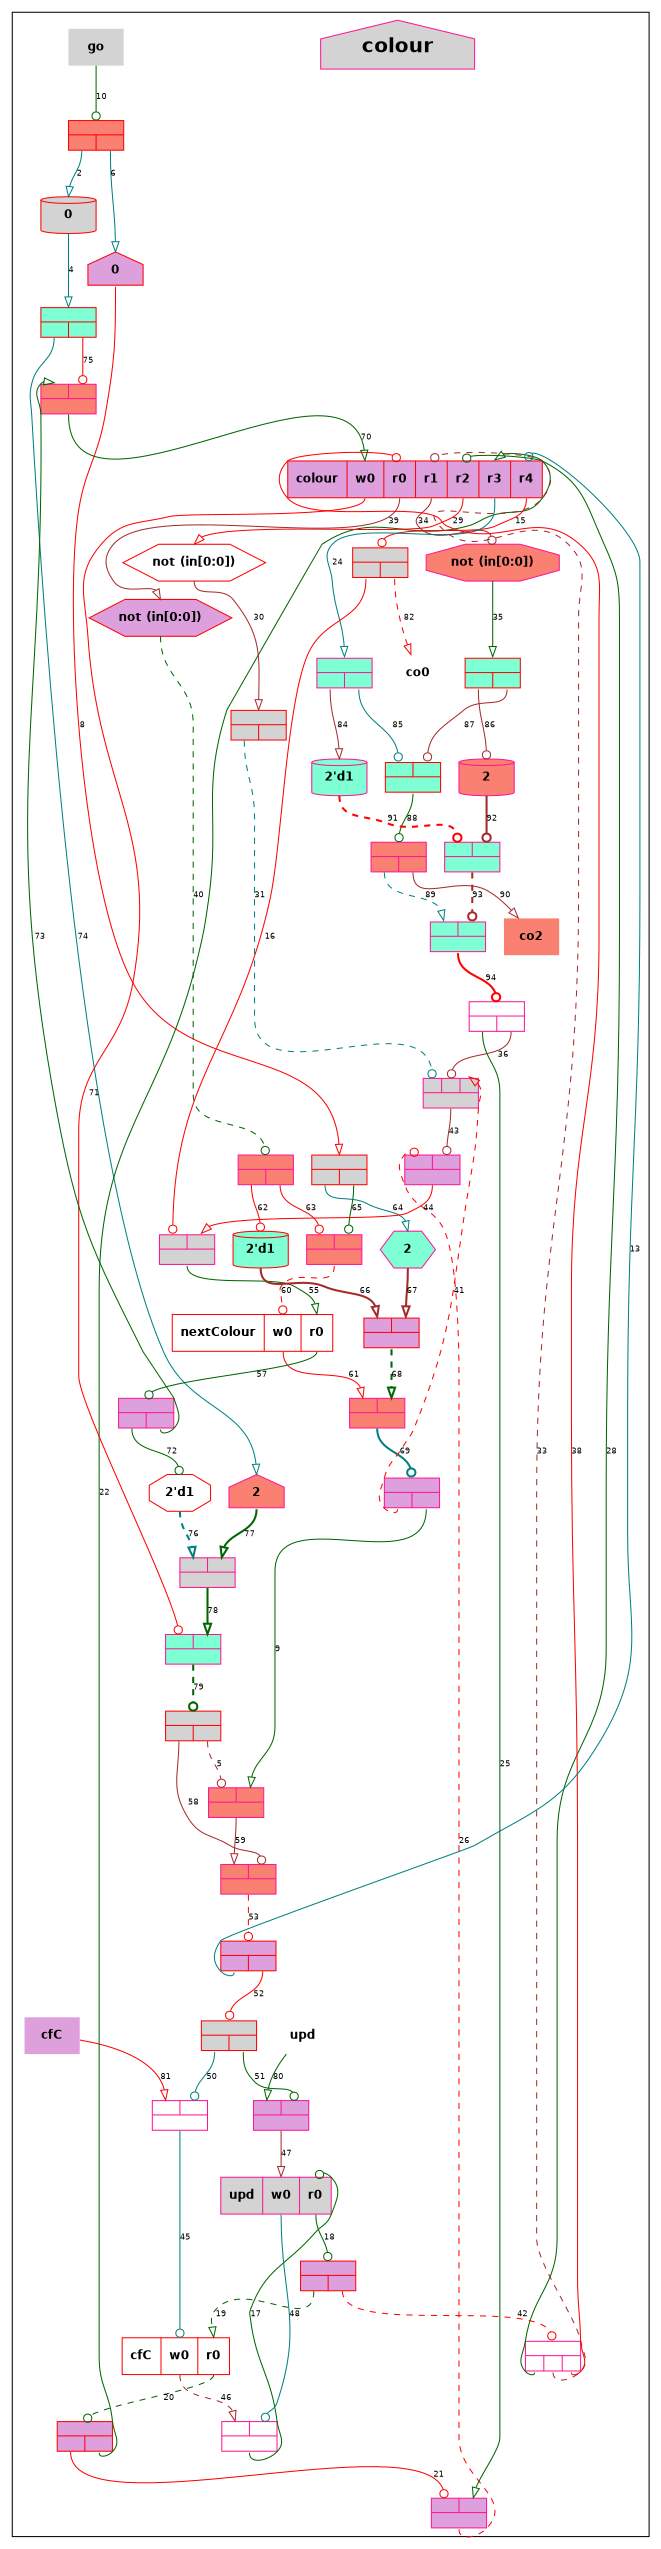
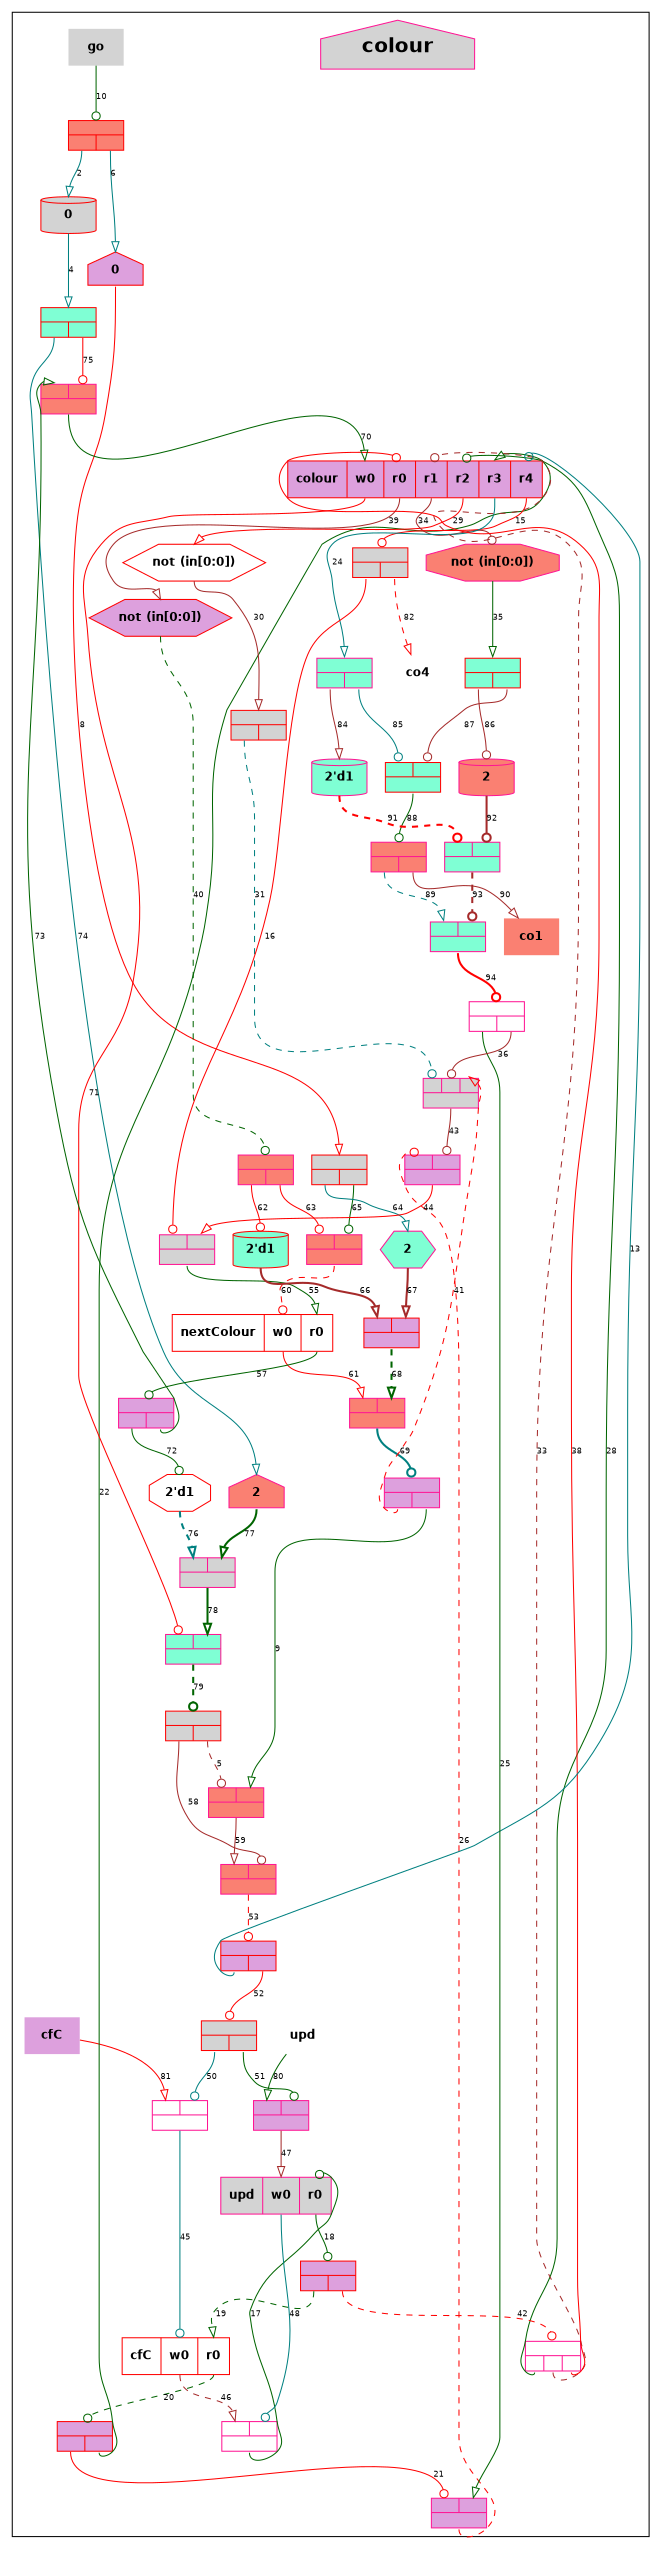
node "co0": label "co0" -> "co4"
node "co2": label "co2" -> "co1"
